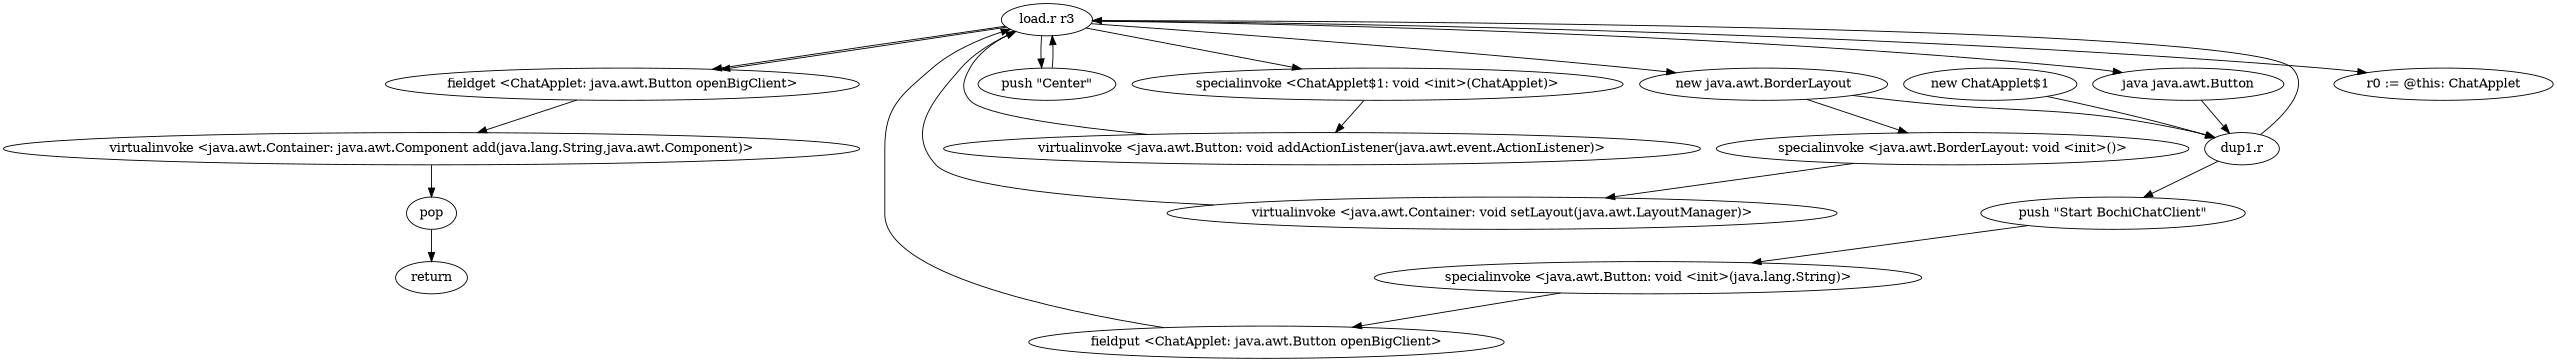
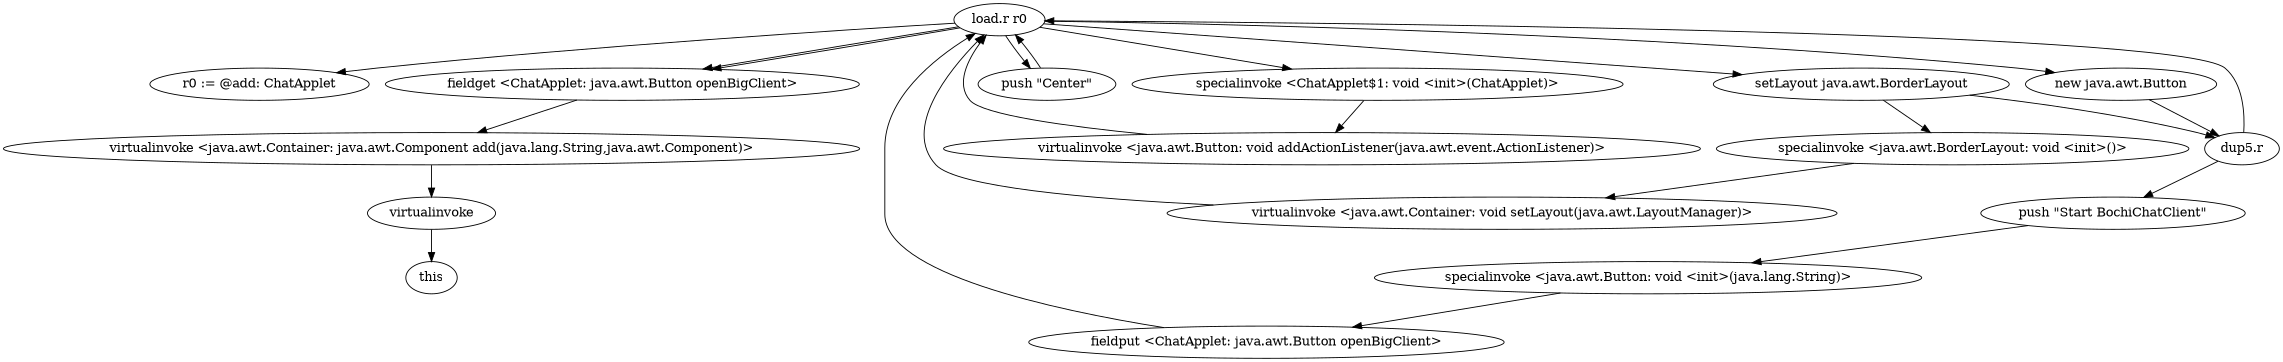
node "load.r r3": label "load.r r3" -> "load.r r0"
node "new java.awt.BorderLayout": label "new java.awt.BorderLayout" -> "setLayout java.awt.BorderLayout"
node "new ChatApplet$1": removed
node "java java.awt.Button": label "java java.awt.Button" -> "new java.awt.Button"
node "r0 := @this: ChatApplet": label "r0 := @this: ChatApplet" -> "r0 := @add: ChatApplet"
node "dup1.r": label "dup1.r" -> "dup5.r"
node "pop": label "pop" -> "virtualinvoke"
node "return": label "return" -> "this"
